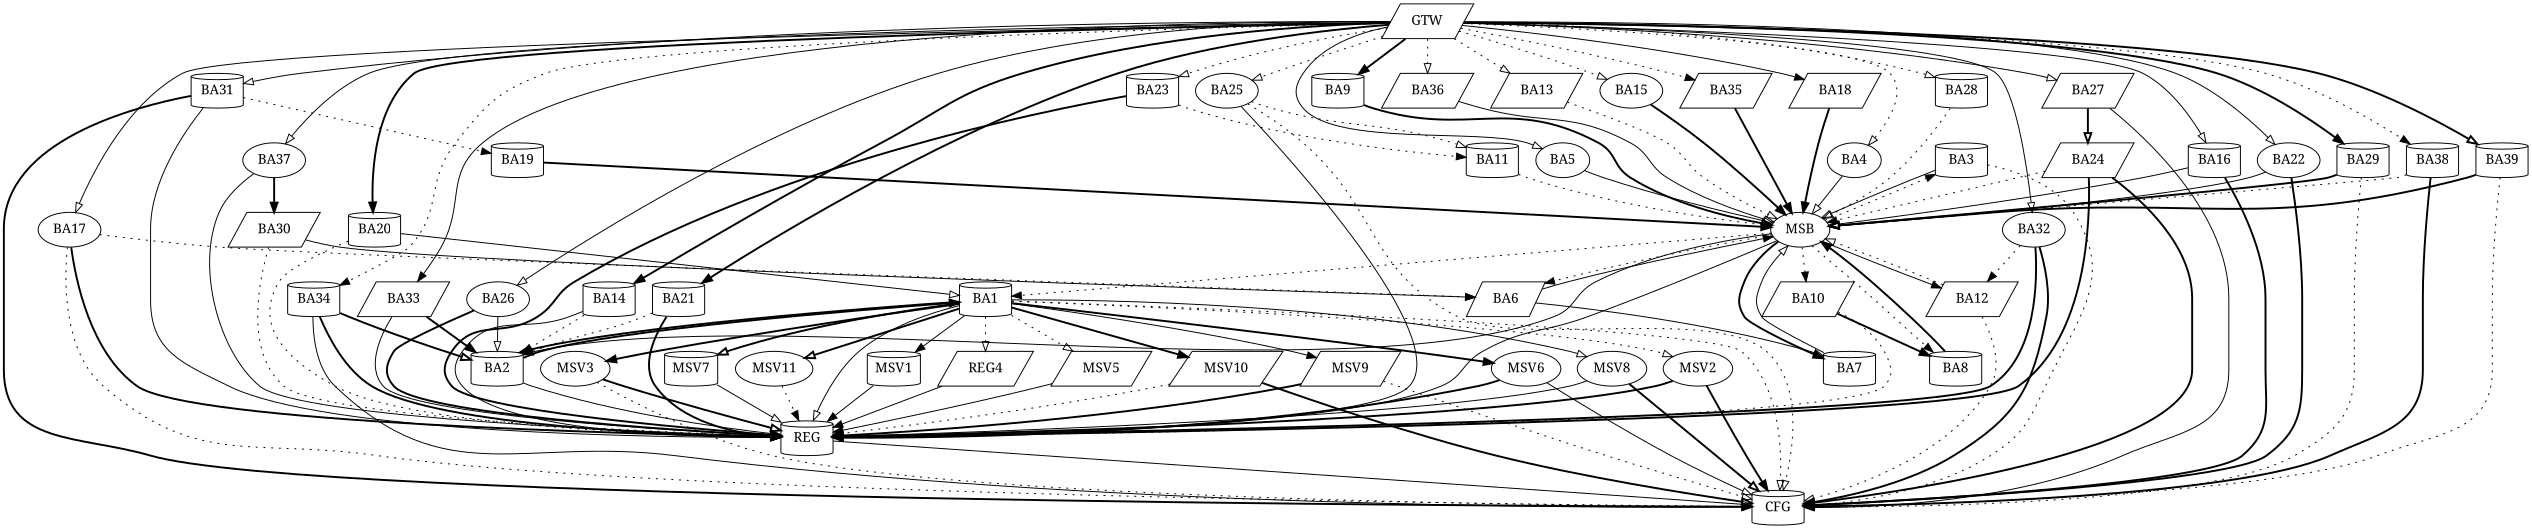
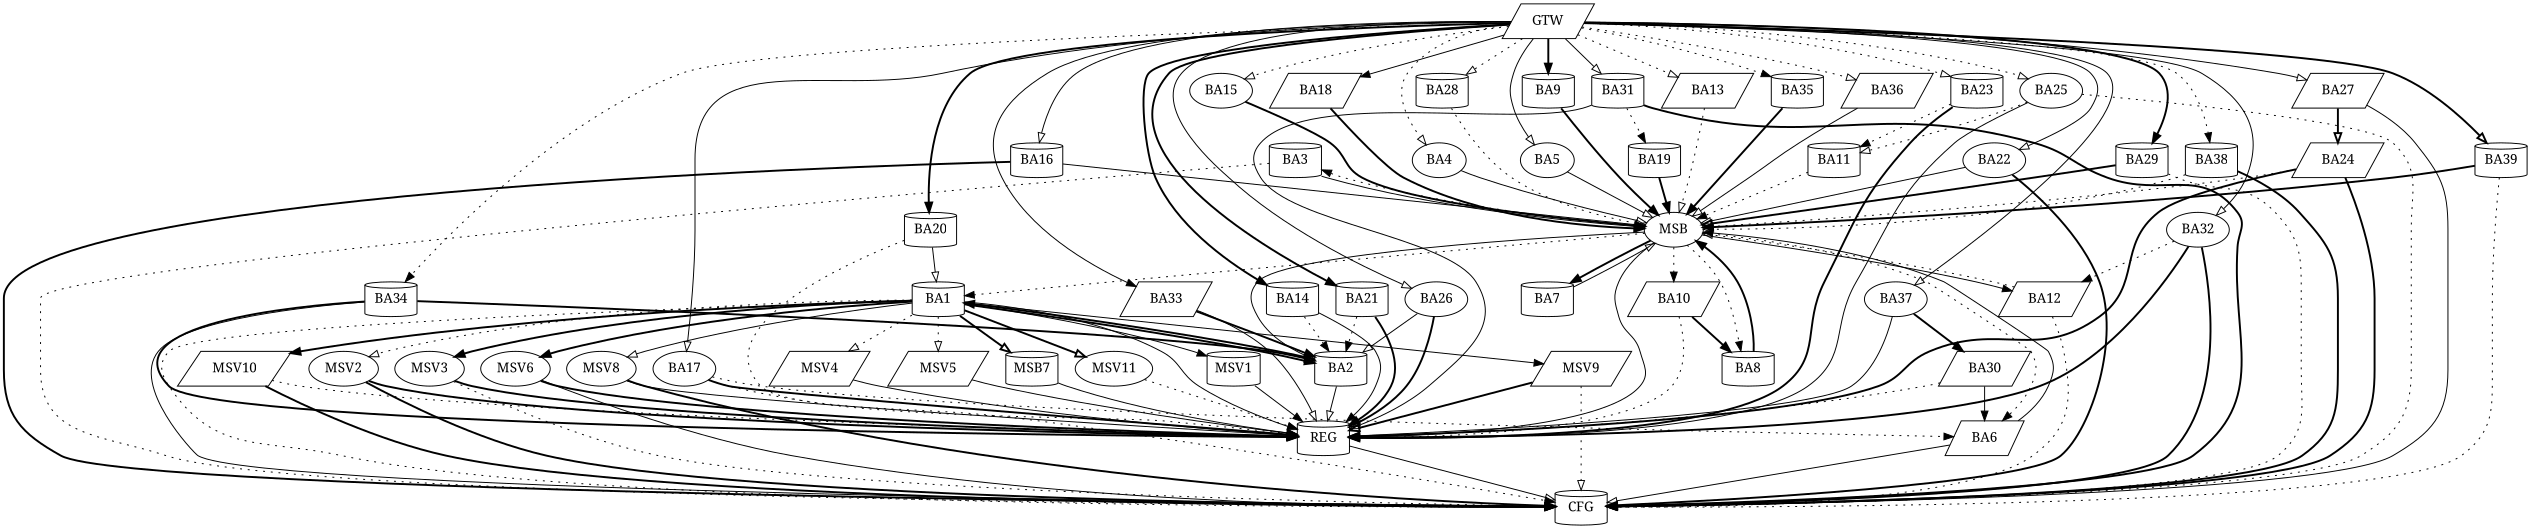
node "BA35": shape parallelogram -> cylinder
edge "BA6" -> "BA7": now "BA6" -> "CFG"
node "MSV7": label "MSV7" -> "MSB7"
node "REG4": label "REG4" -> "MSV4"
